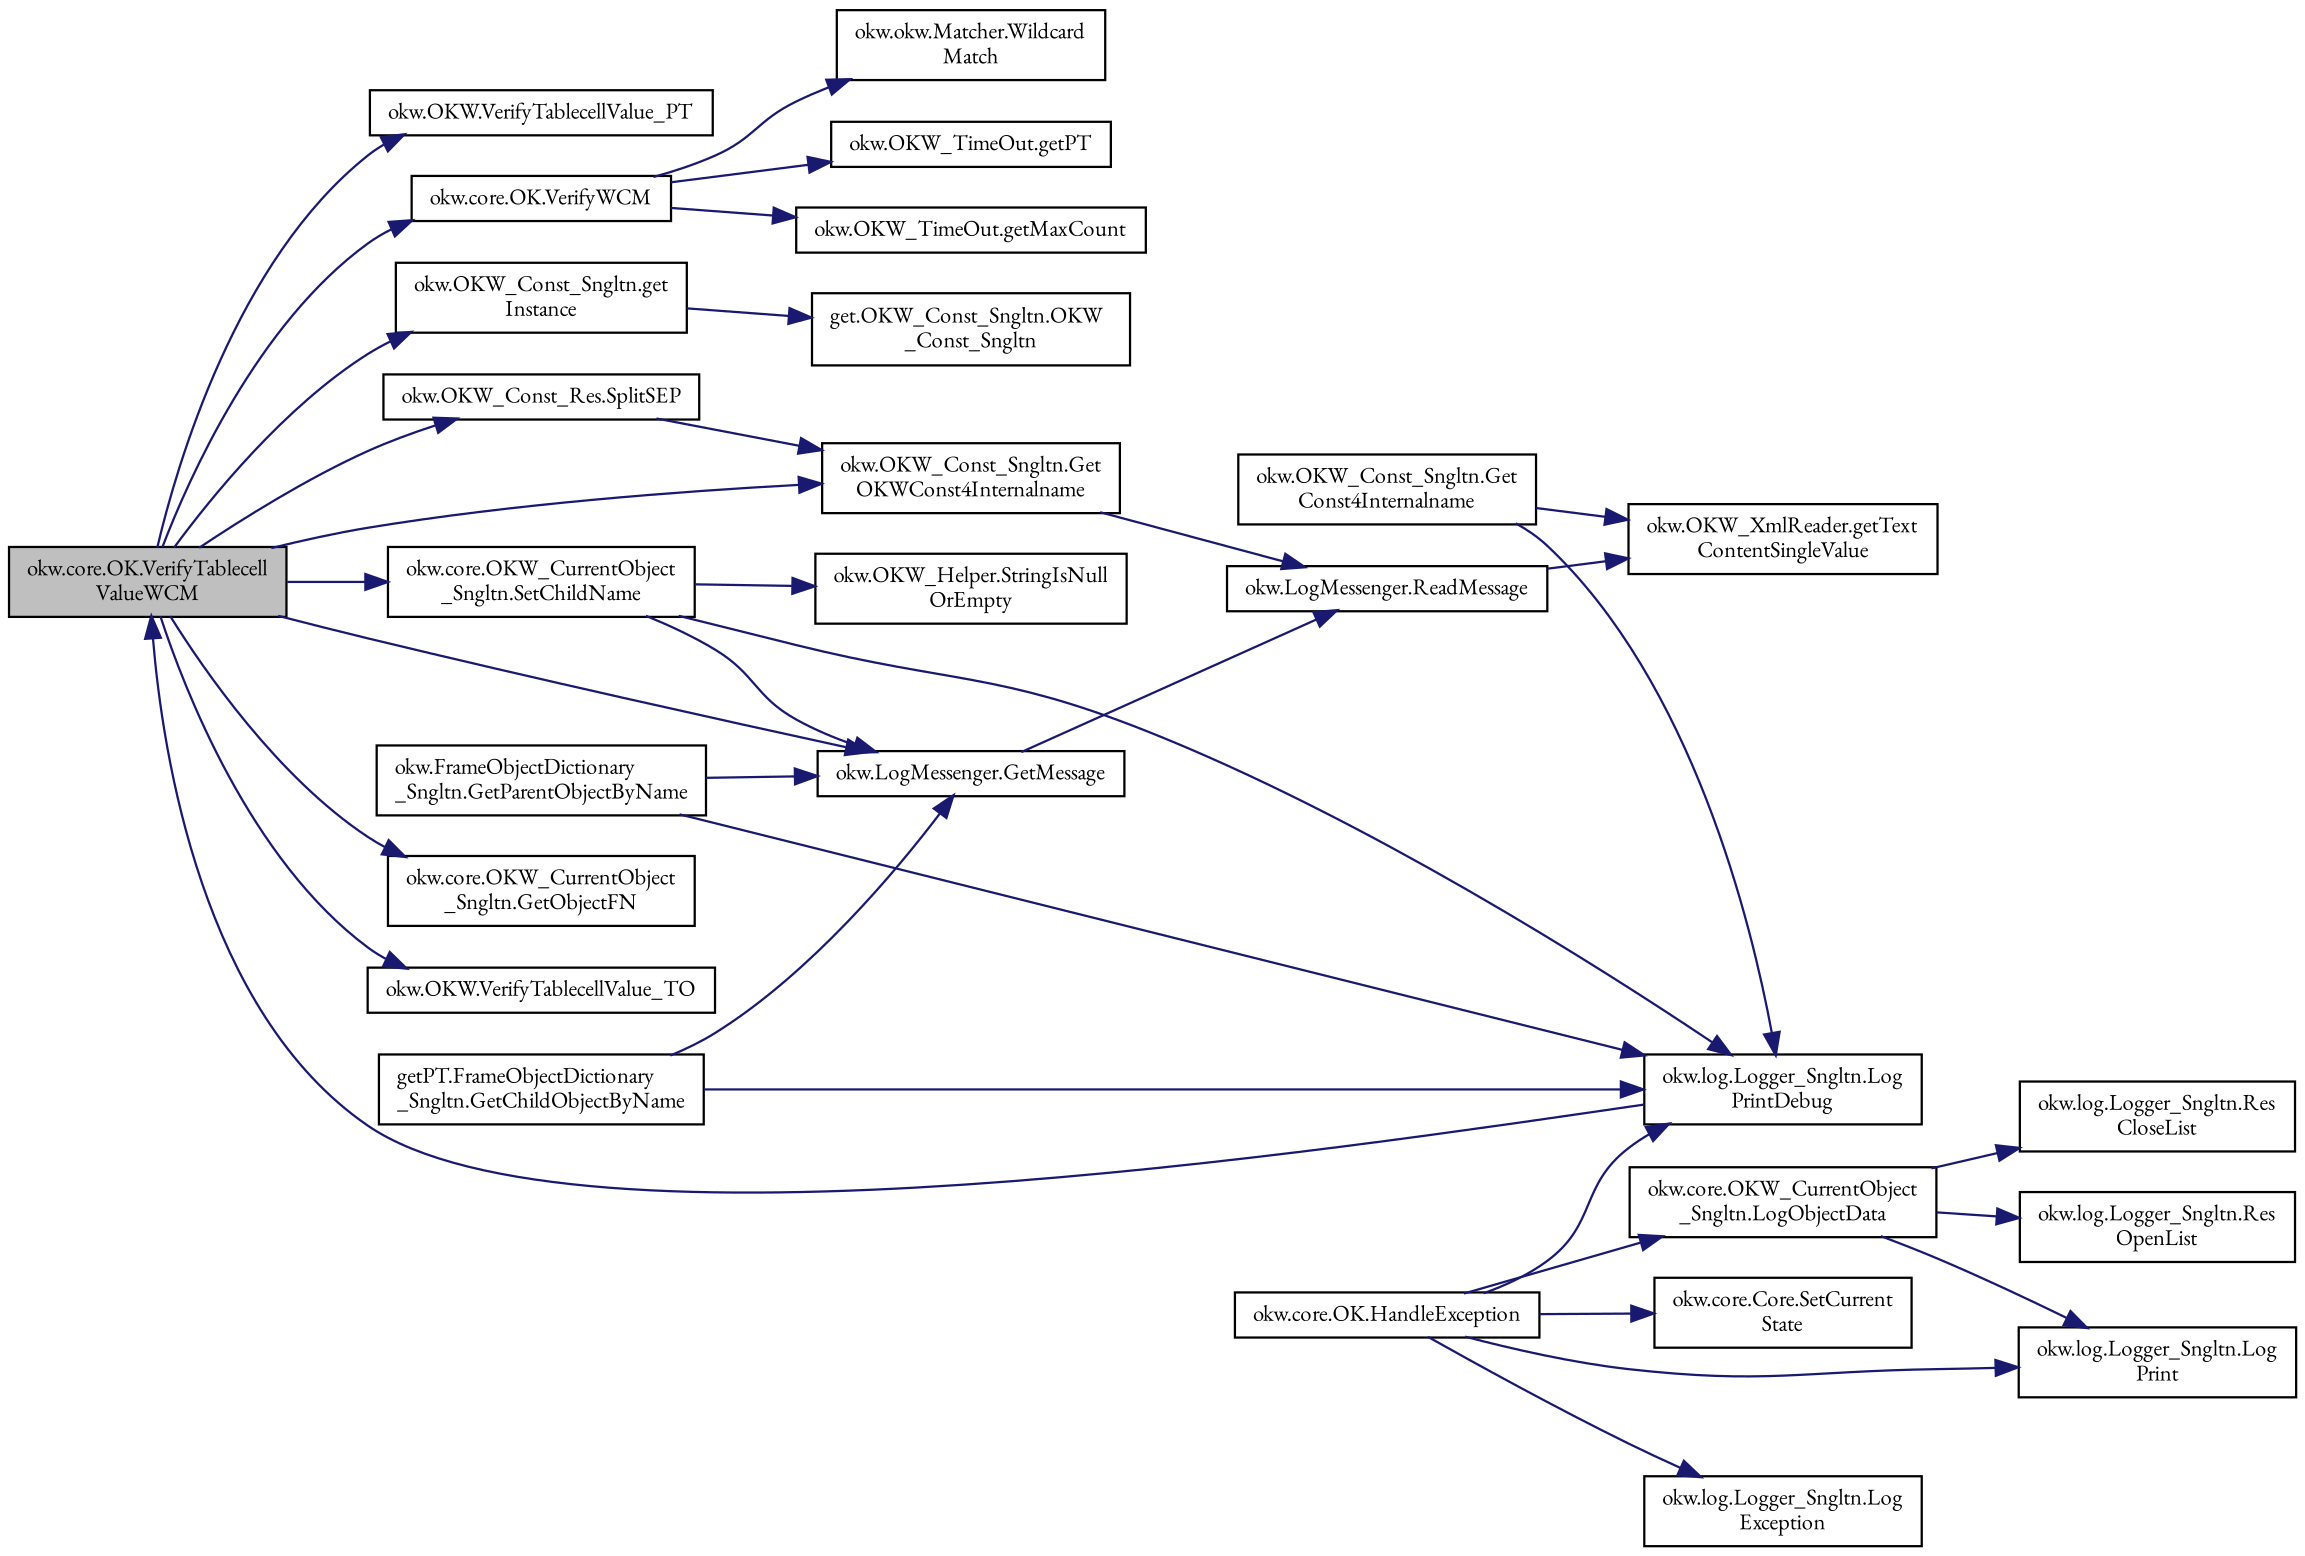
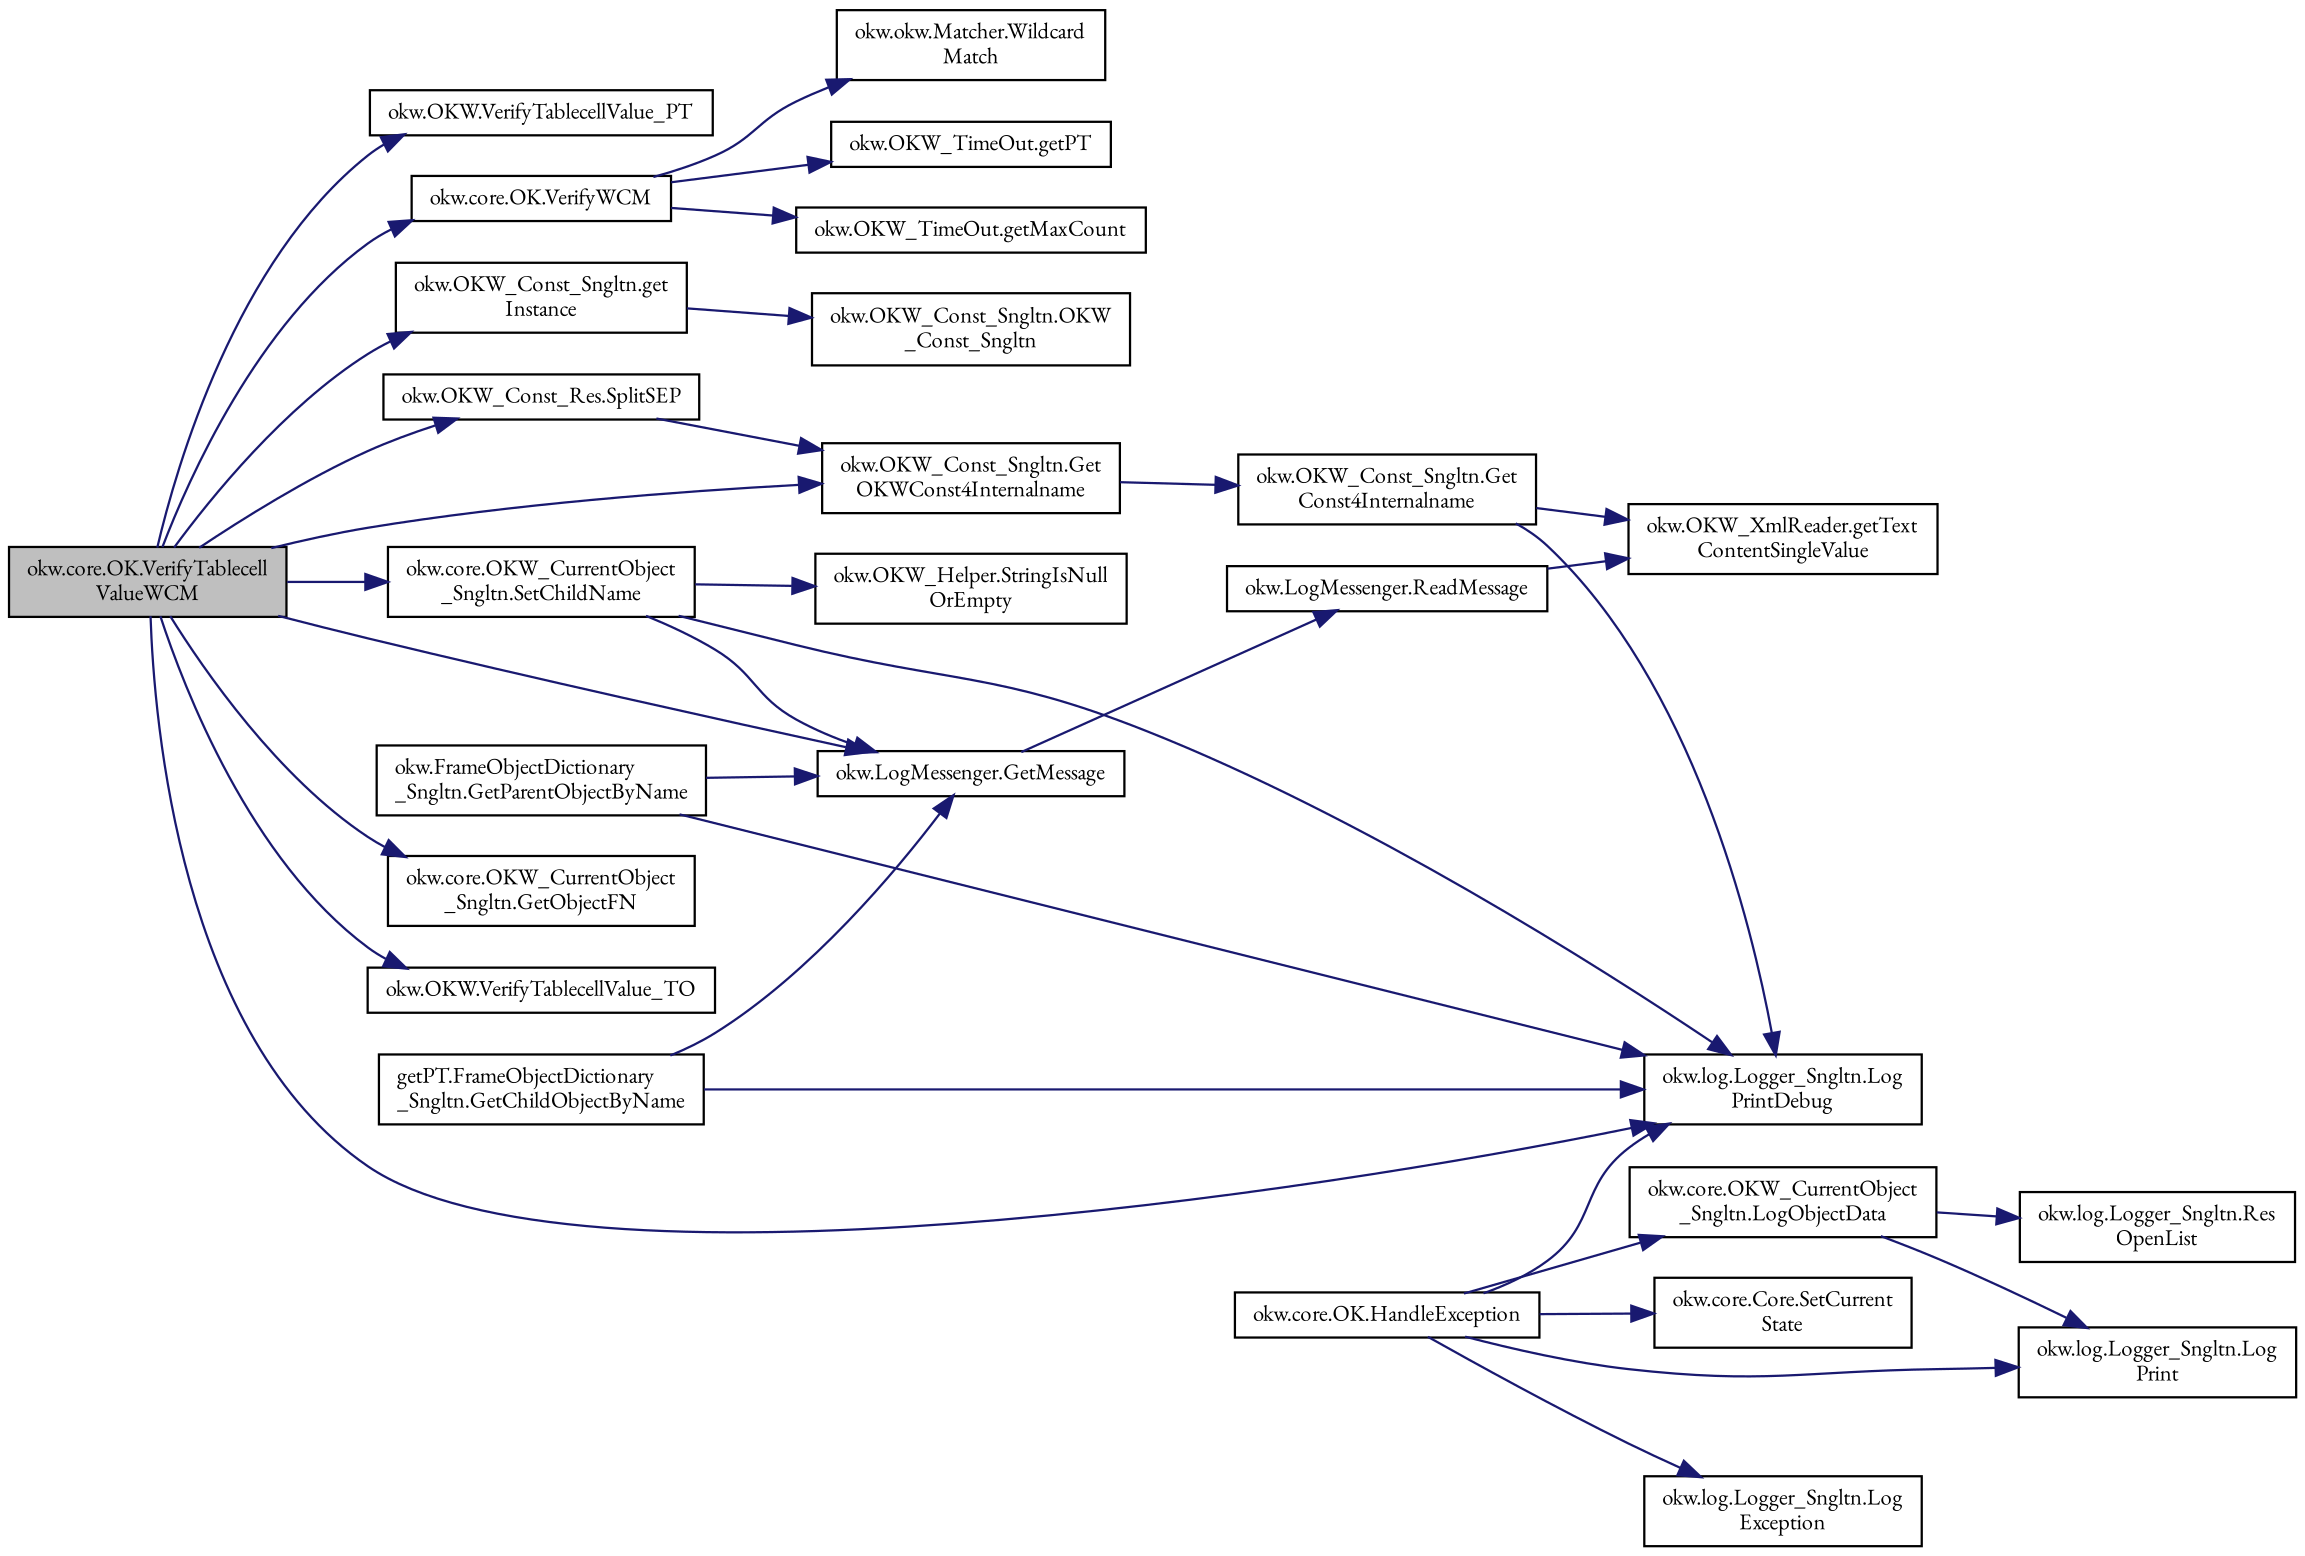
node "get.OKW_Const_Sngltn.OKW _Const_Sngltn": label "get.OKW_Const_Sngltn.OKW _Const_Sngltn" -> "okw.OKW_Const_Sngltn.OKW _Const_Sngltn"
edge "okw.OKW_Const_Sngltn.Get OKWConst4Internalname" -> "okw.LogMessenger.ReadMessage": now "okw.OKW_Const_Sngltn.Get OKWConst4Internalname" -> "okw.OKW_Const_Sngltn.Get Const4Internalname"
node "okw.log.Logger_Sngltn.Res CloseList": removed
edge "okw.log.Logger_Sngltn.Log PrintDebug" -> "okw.core.OK.VerifyTablecell ValueWCM": reversed
